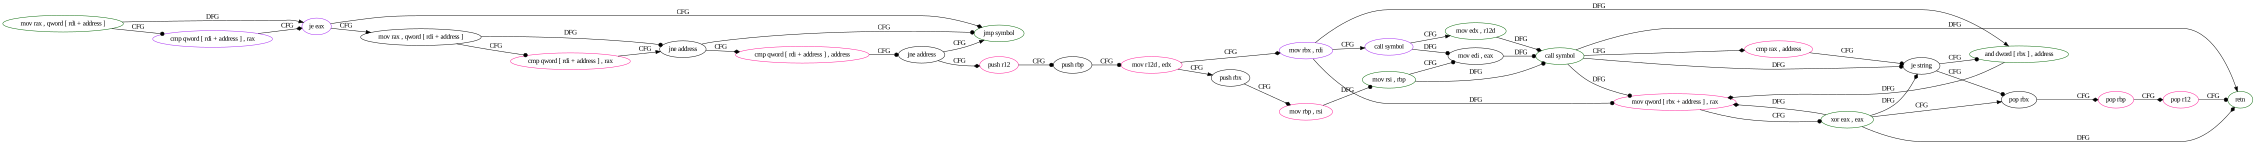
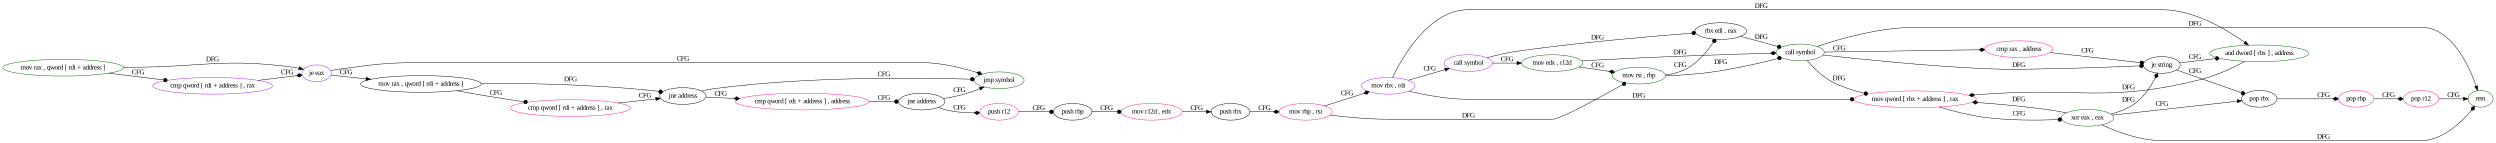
node "mov edi , eax": label "mov edi , eax" -> "rbx edi , eax"
edge "mov r12d , edx" -> "mov rbx , rdi": now "mov rbp , rsi" -> "mov rbx , rdi"
edge "mov edx , r12d" -> "mov rsi , rbp": added, label "CFG"
edge "pop r12" -> "retn": arrowhead dot -> normal
